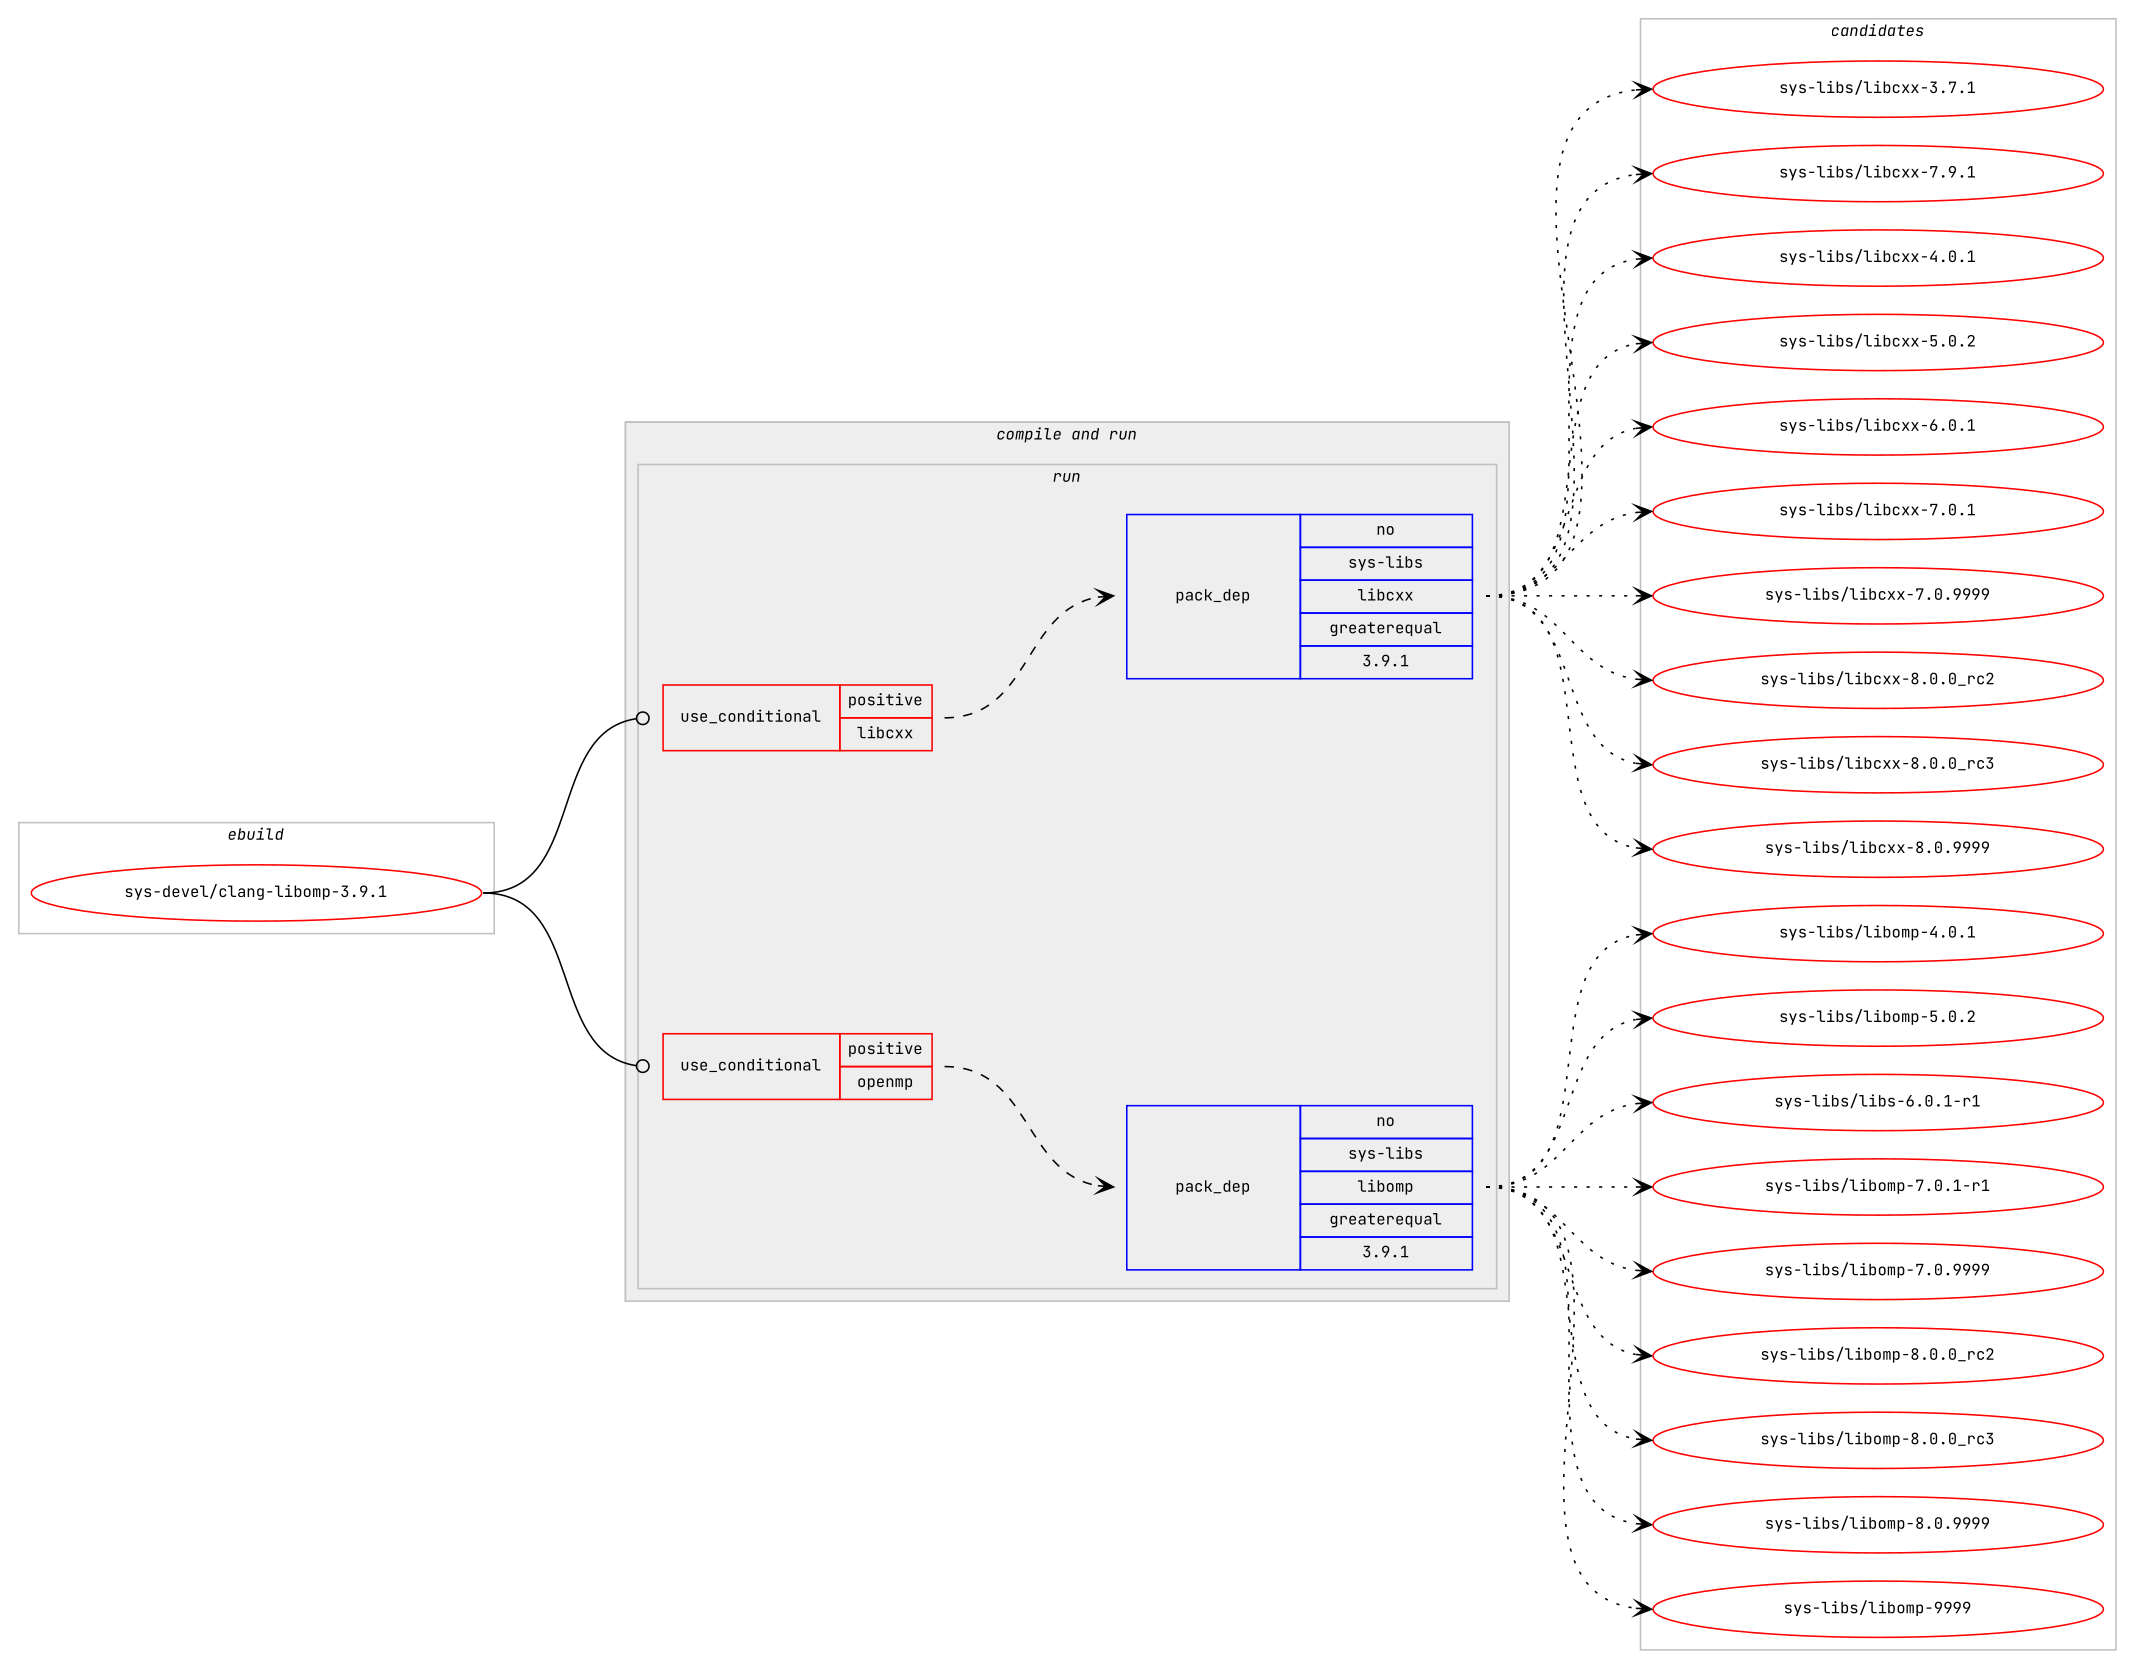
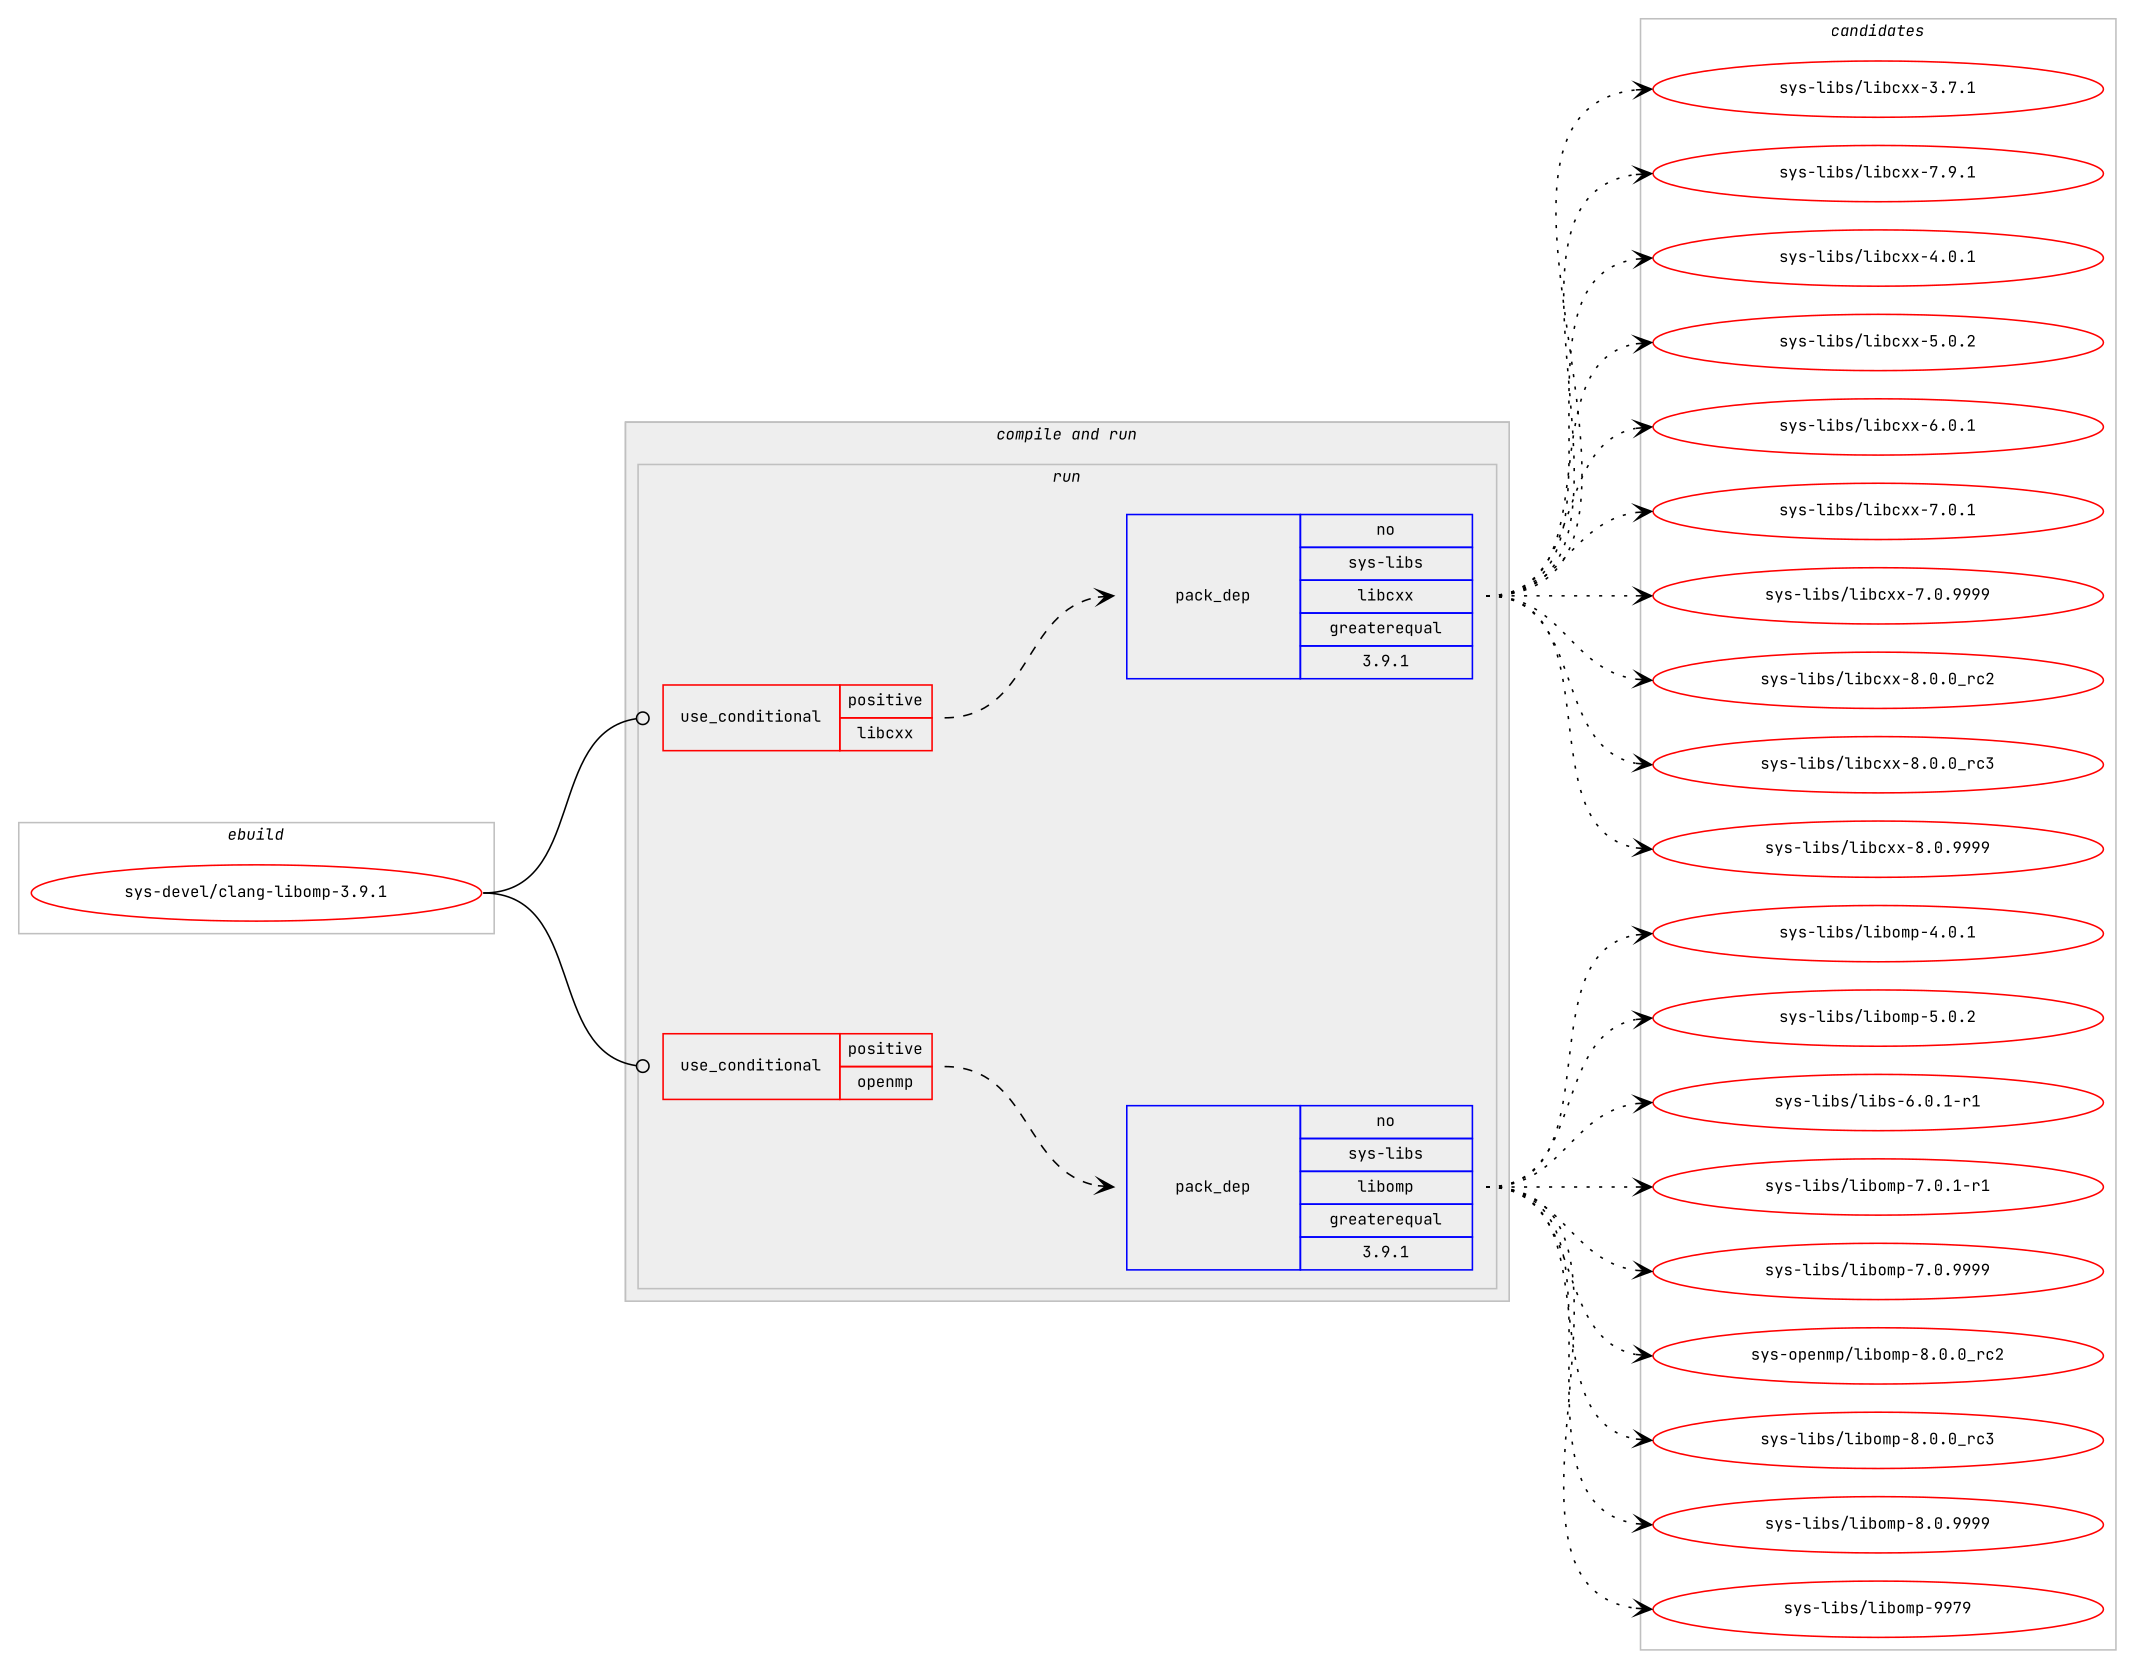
node "sys-libs/libomp-8.0.0_rc2": label "sys-libs/libomp-8.0.0_rc2" -> "sys-openmp/libomp-8.0.0_rc2"
node "sys-libs/libomp-9999": label "sys-libs/libomp-9999" -> "sys-libs/libomp-9979"
